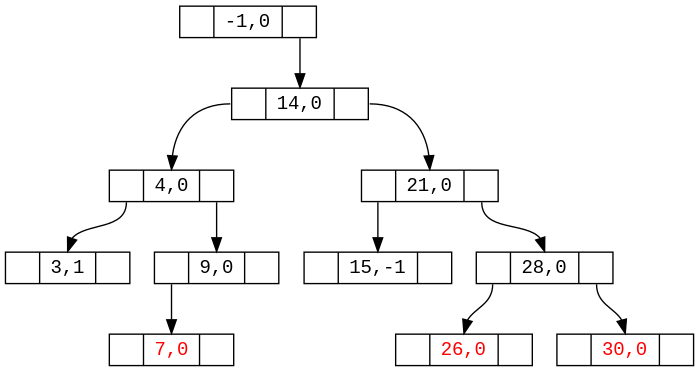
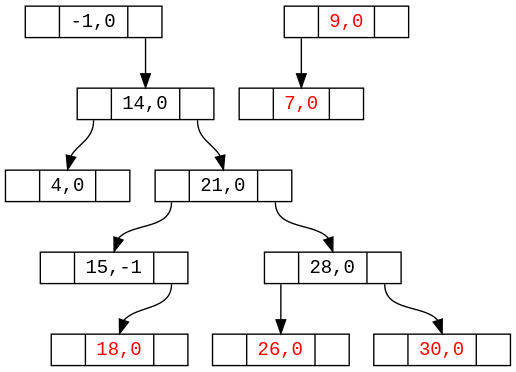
edge "4,0" -> "9,0": removed
node "3,1": removed
node "9,0": fontcolor black -> red
node "18,0": added
